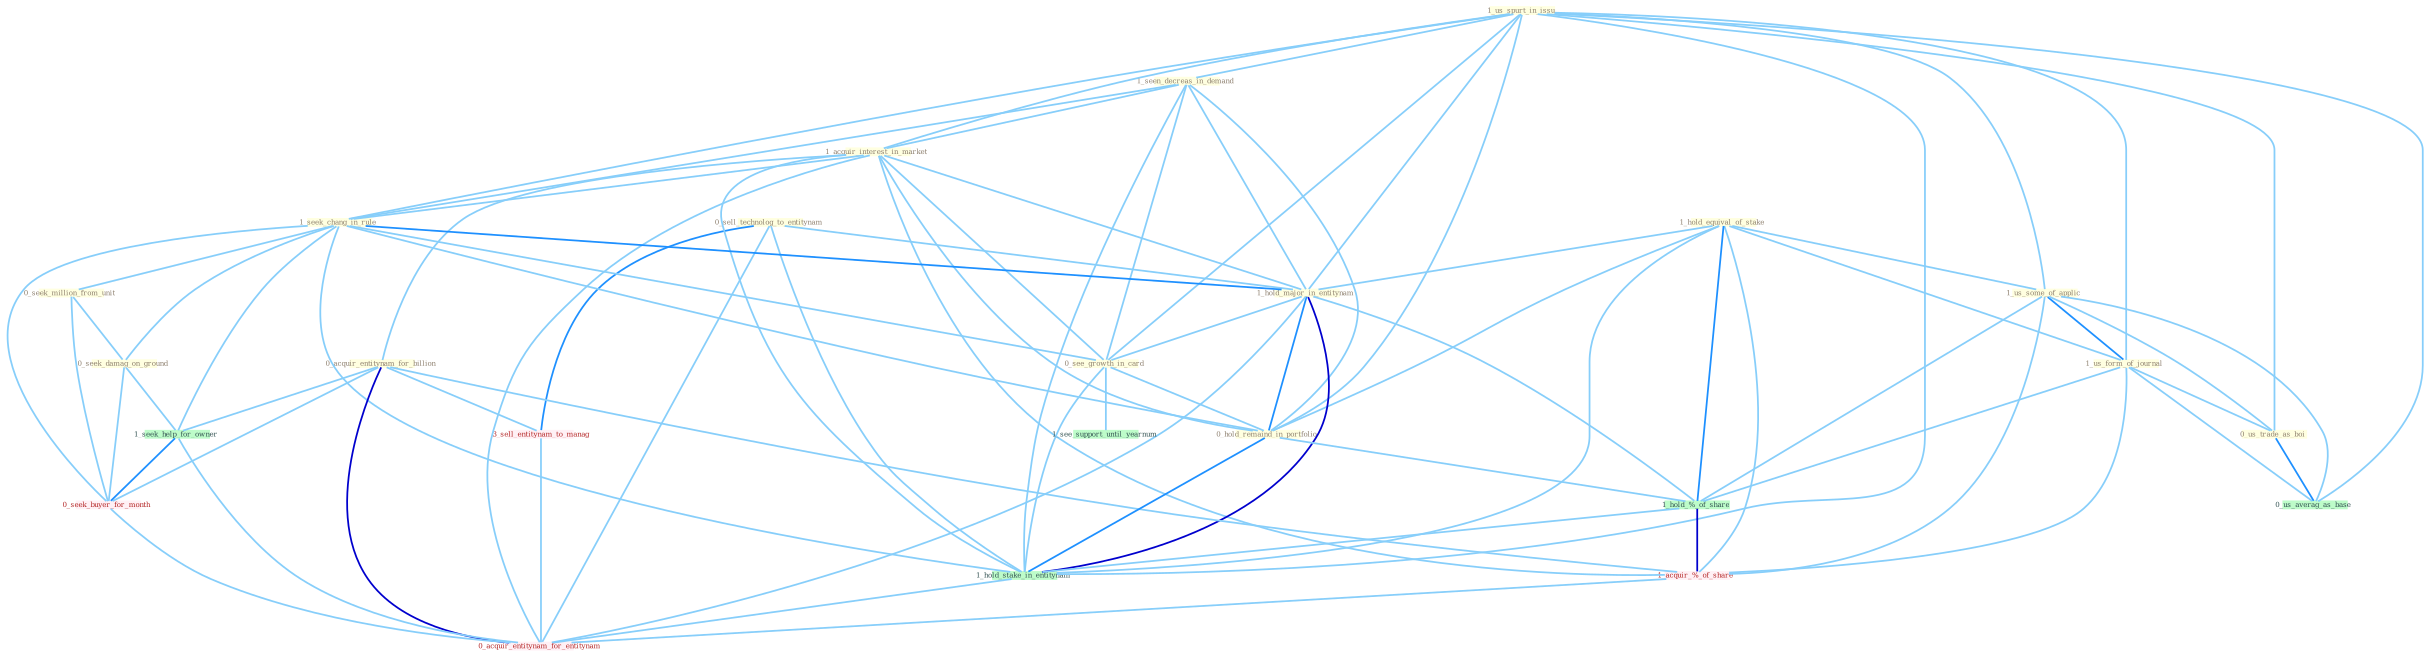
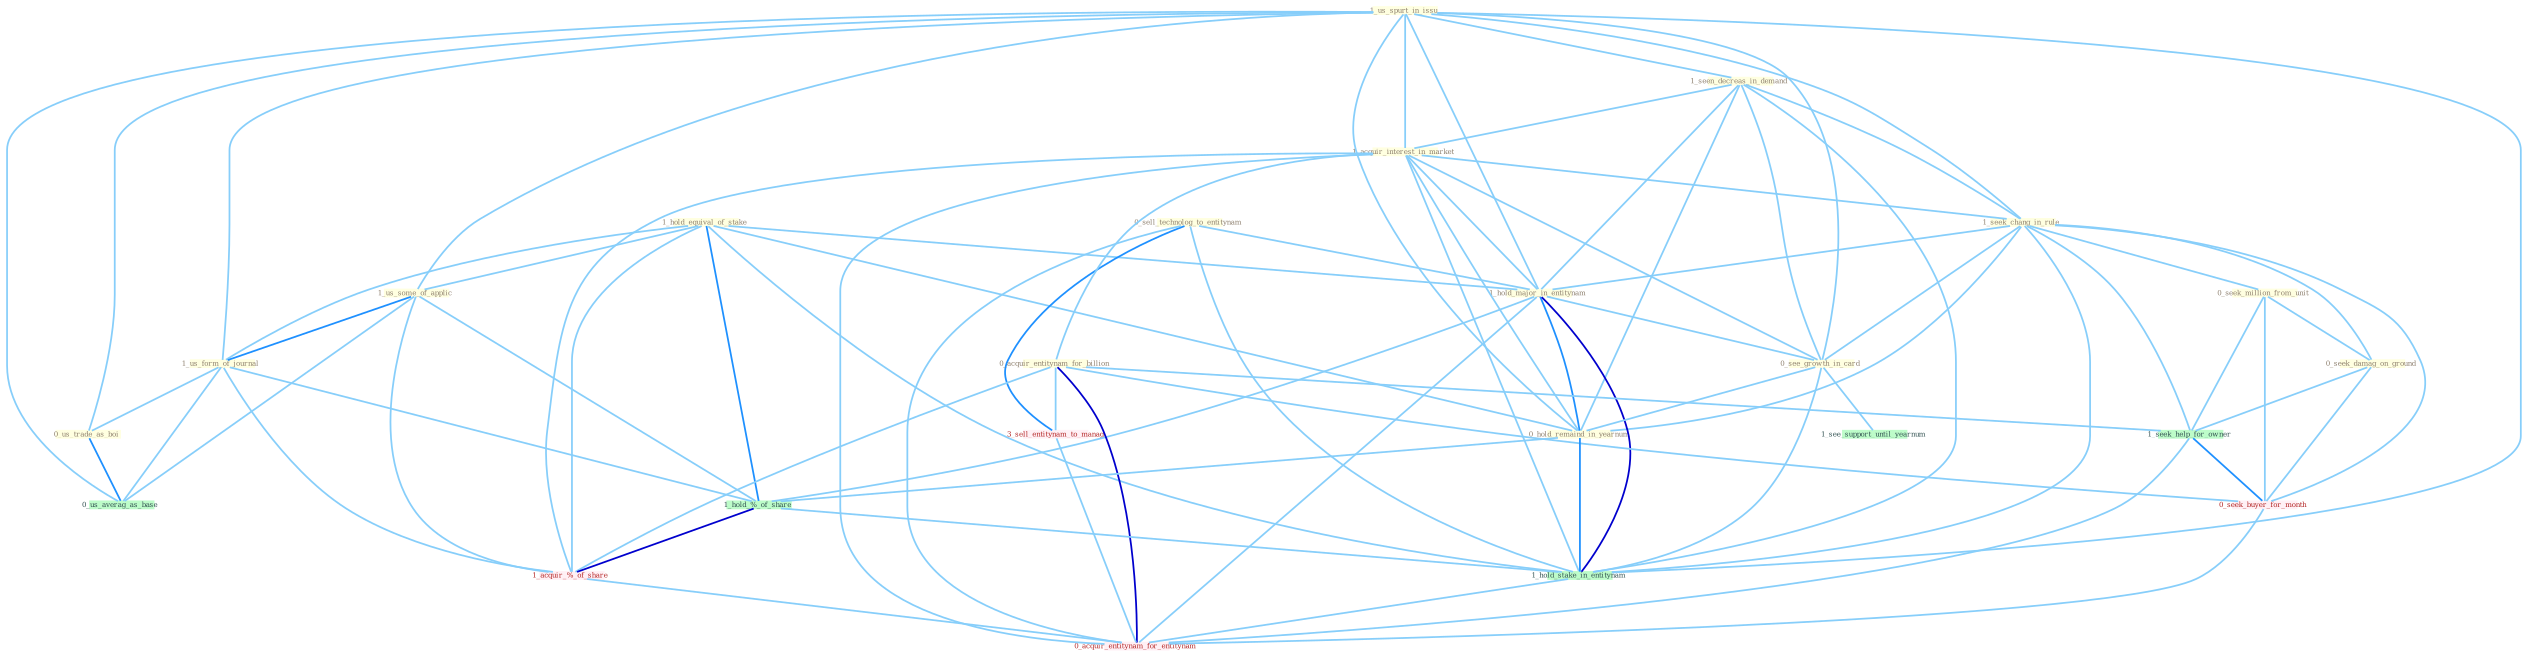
edge "1_seek_chang_in_rule" -- "1_hold_major_in_entitynam": color #1e90ff -> #87cefa
edge "1_us_some_of_applic" -- "0_us_trade_as_boi": removed
edge "0_seek_million_from_unit" -- "1_seek_help_for_owner": added
node "0_hold_remaind_in_portfolio": label "0_hold_remaind_in_portfolio" -> "0_hold_remaind_in_yearnum"
